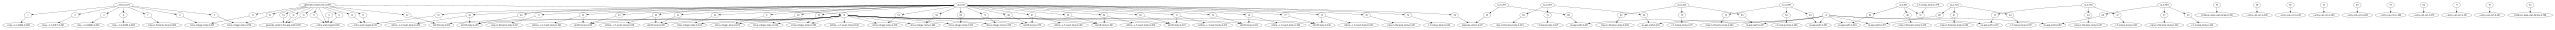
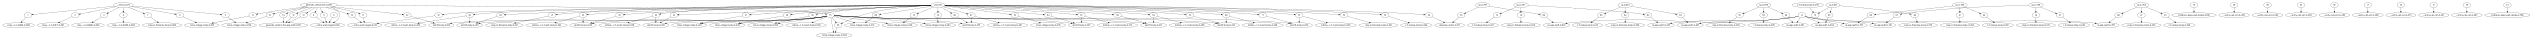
edge "15" -> "minus_integer_body_0_278": now "15" -> "59"
